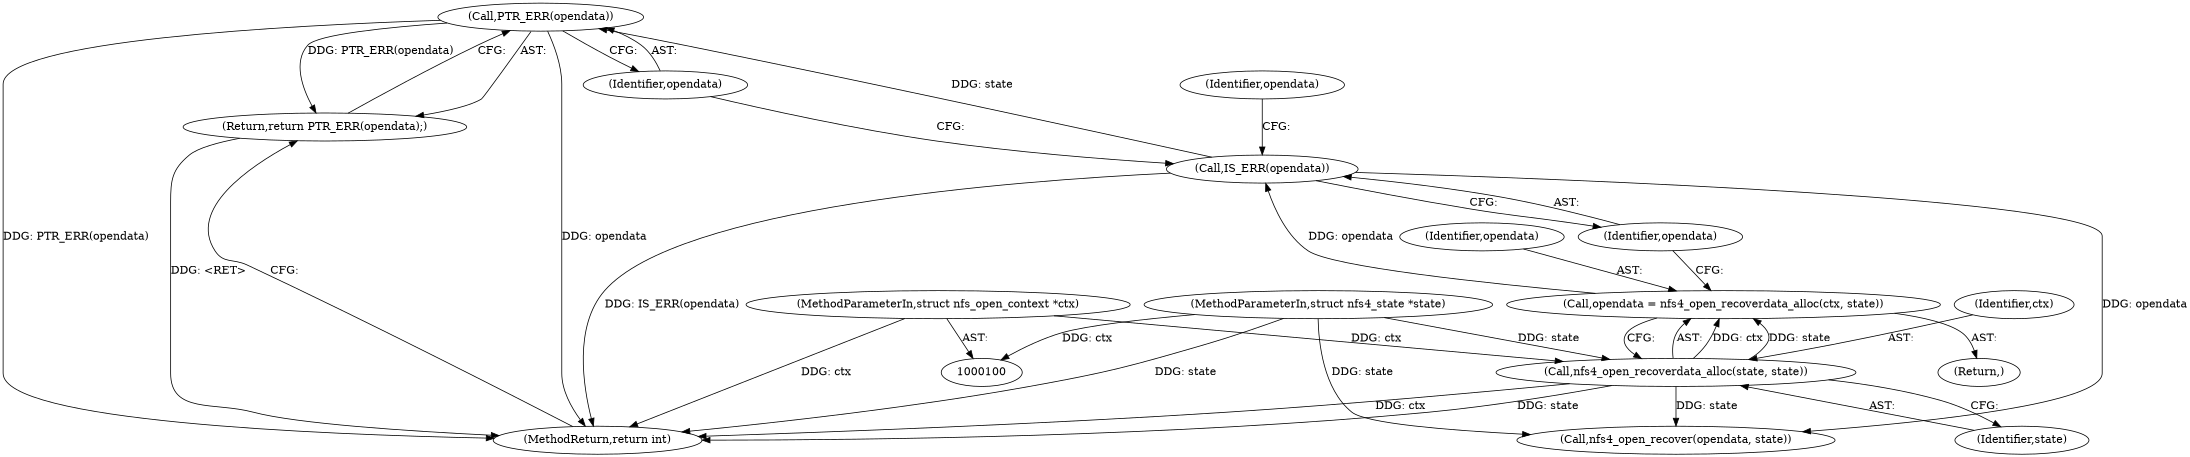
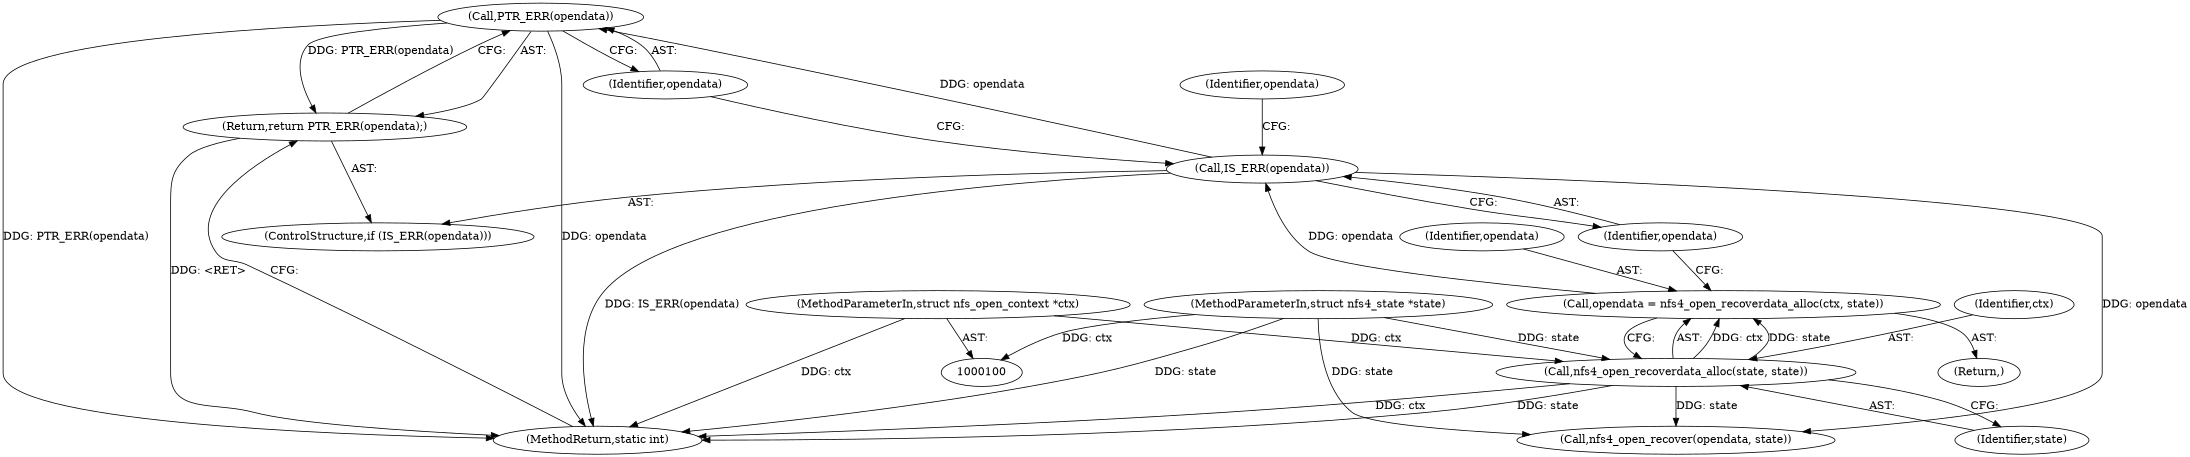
edge "(Call,IS_ERR(opendata))" -> "(Call,PTR_ERR(opendata))": label "DDG: state" -> "DDG: opendata"
node "(ControlStructure,if (IS_ERR(opendata)))": added
node "(MethodReturn,return int)": label "(MethodReturn,return int)" -> "(MethodReturn,static int)"
